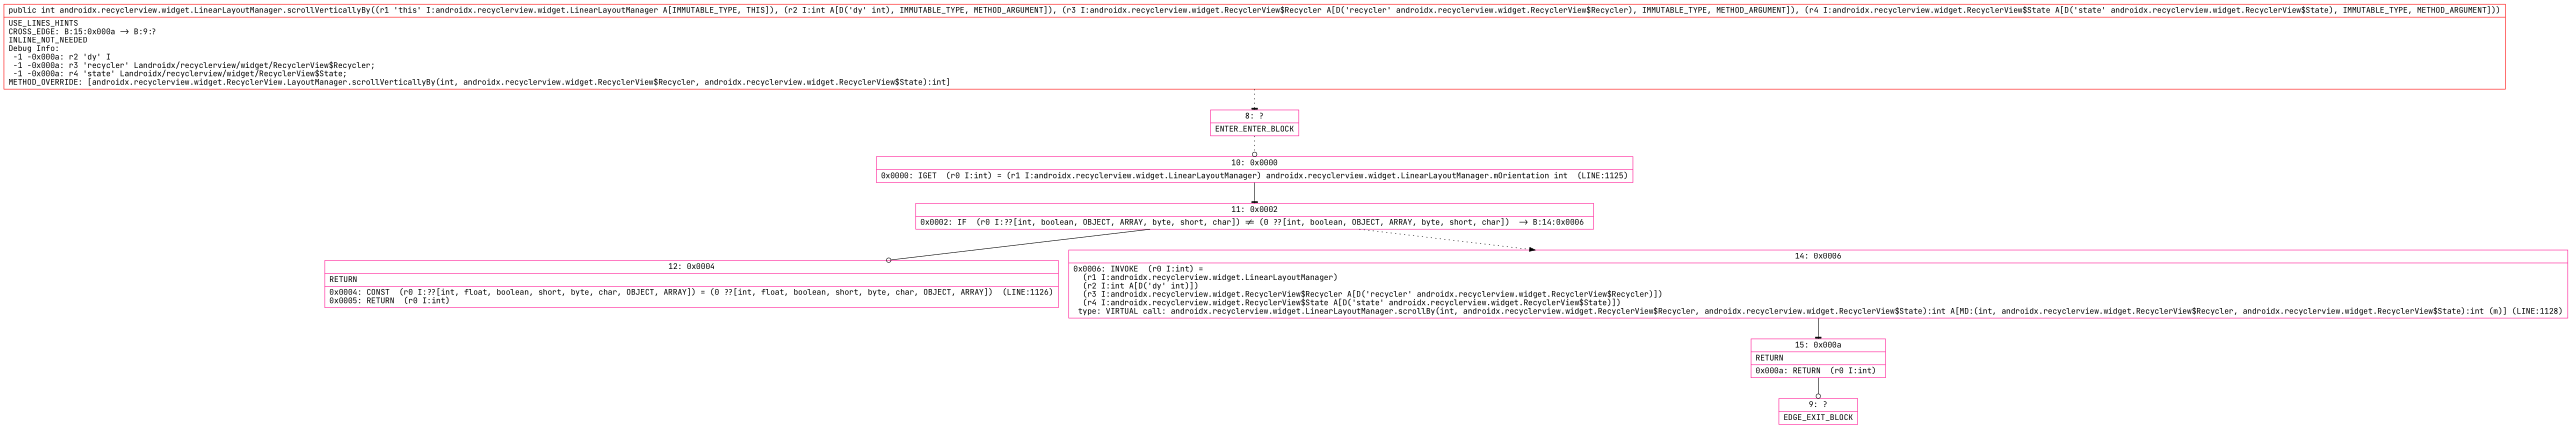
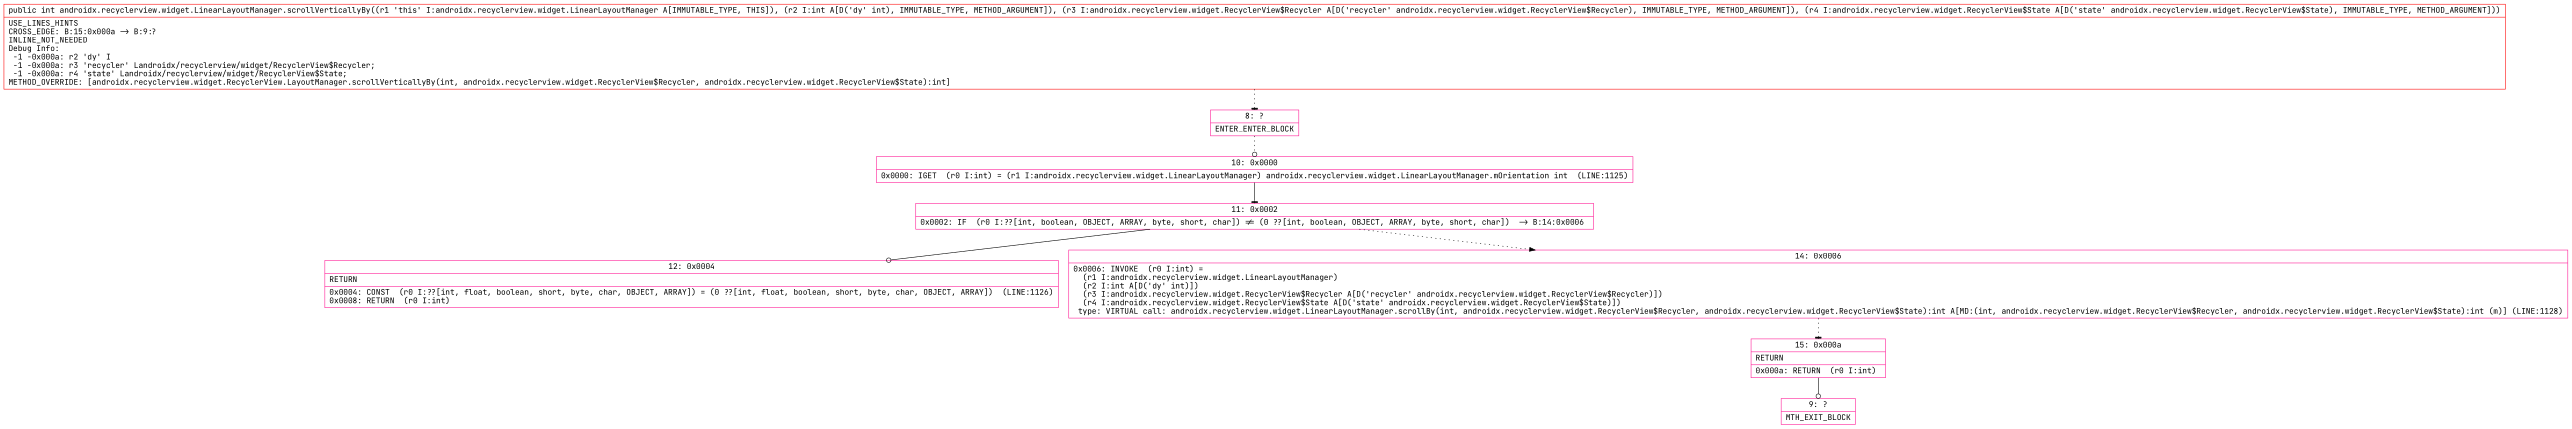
node "12: 0x0004": text "0x0005: RETURN  (r0 I:int)" -> "0x0008: RETURN  (r0 I:int)"
edge "14: 0x0006" -> "15: 0x000a": style solid -> dotted
node "9: ?": text "EDGE_EXIT_BLOCK" -> "MTH_EXIT_BLOCK"
